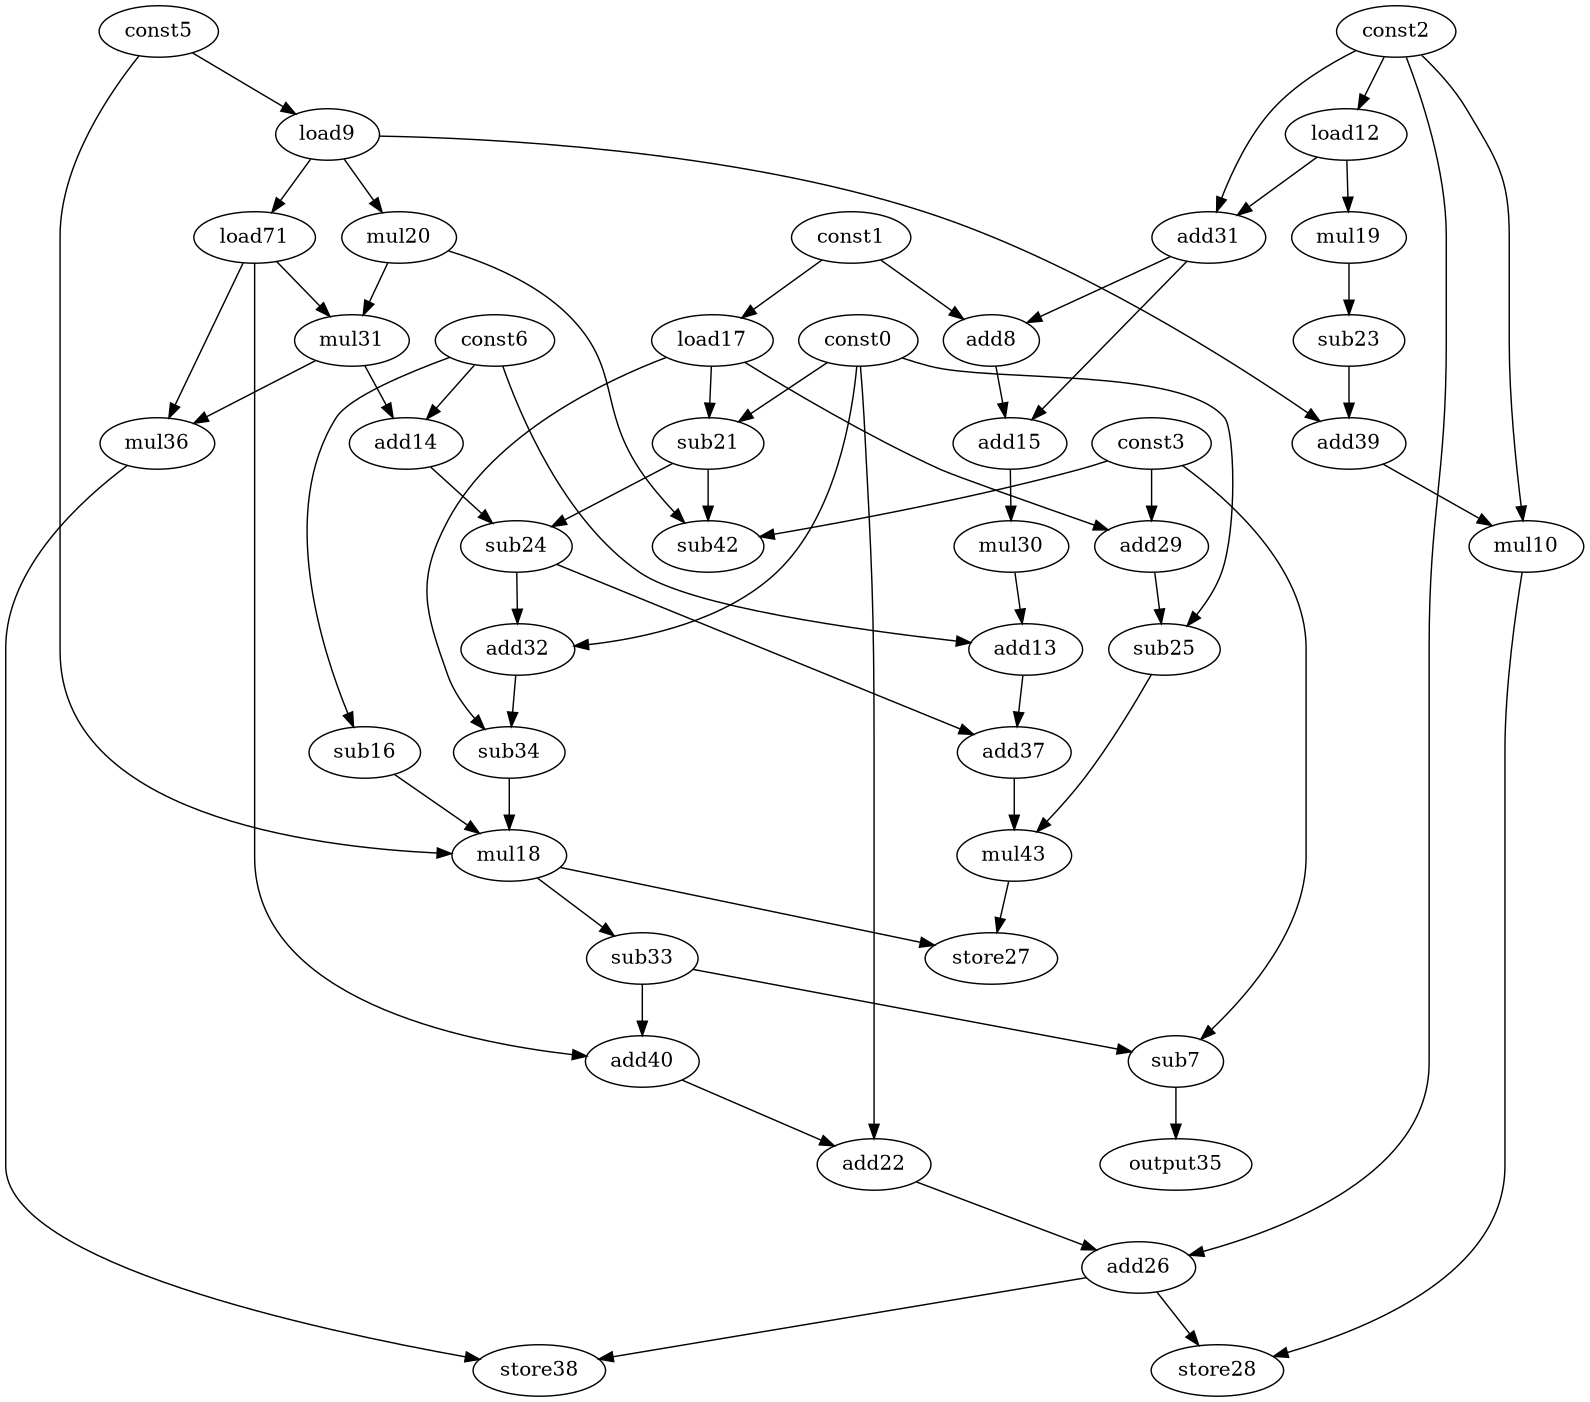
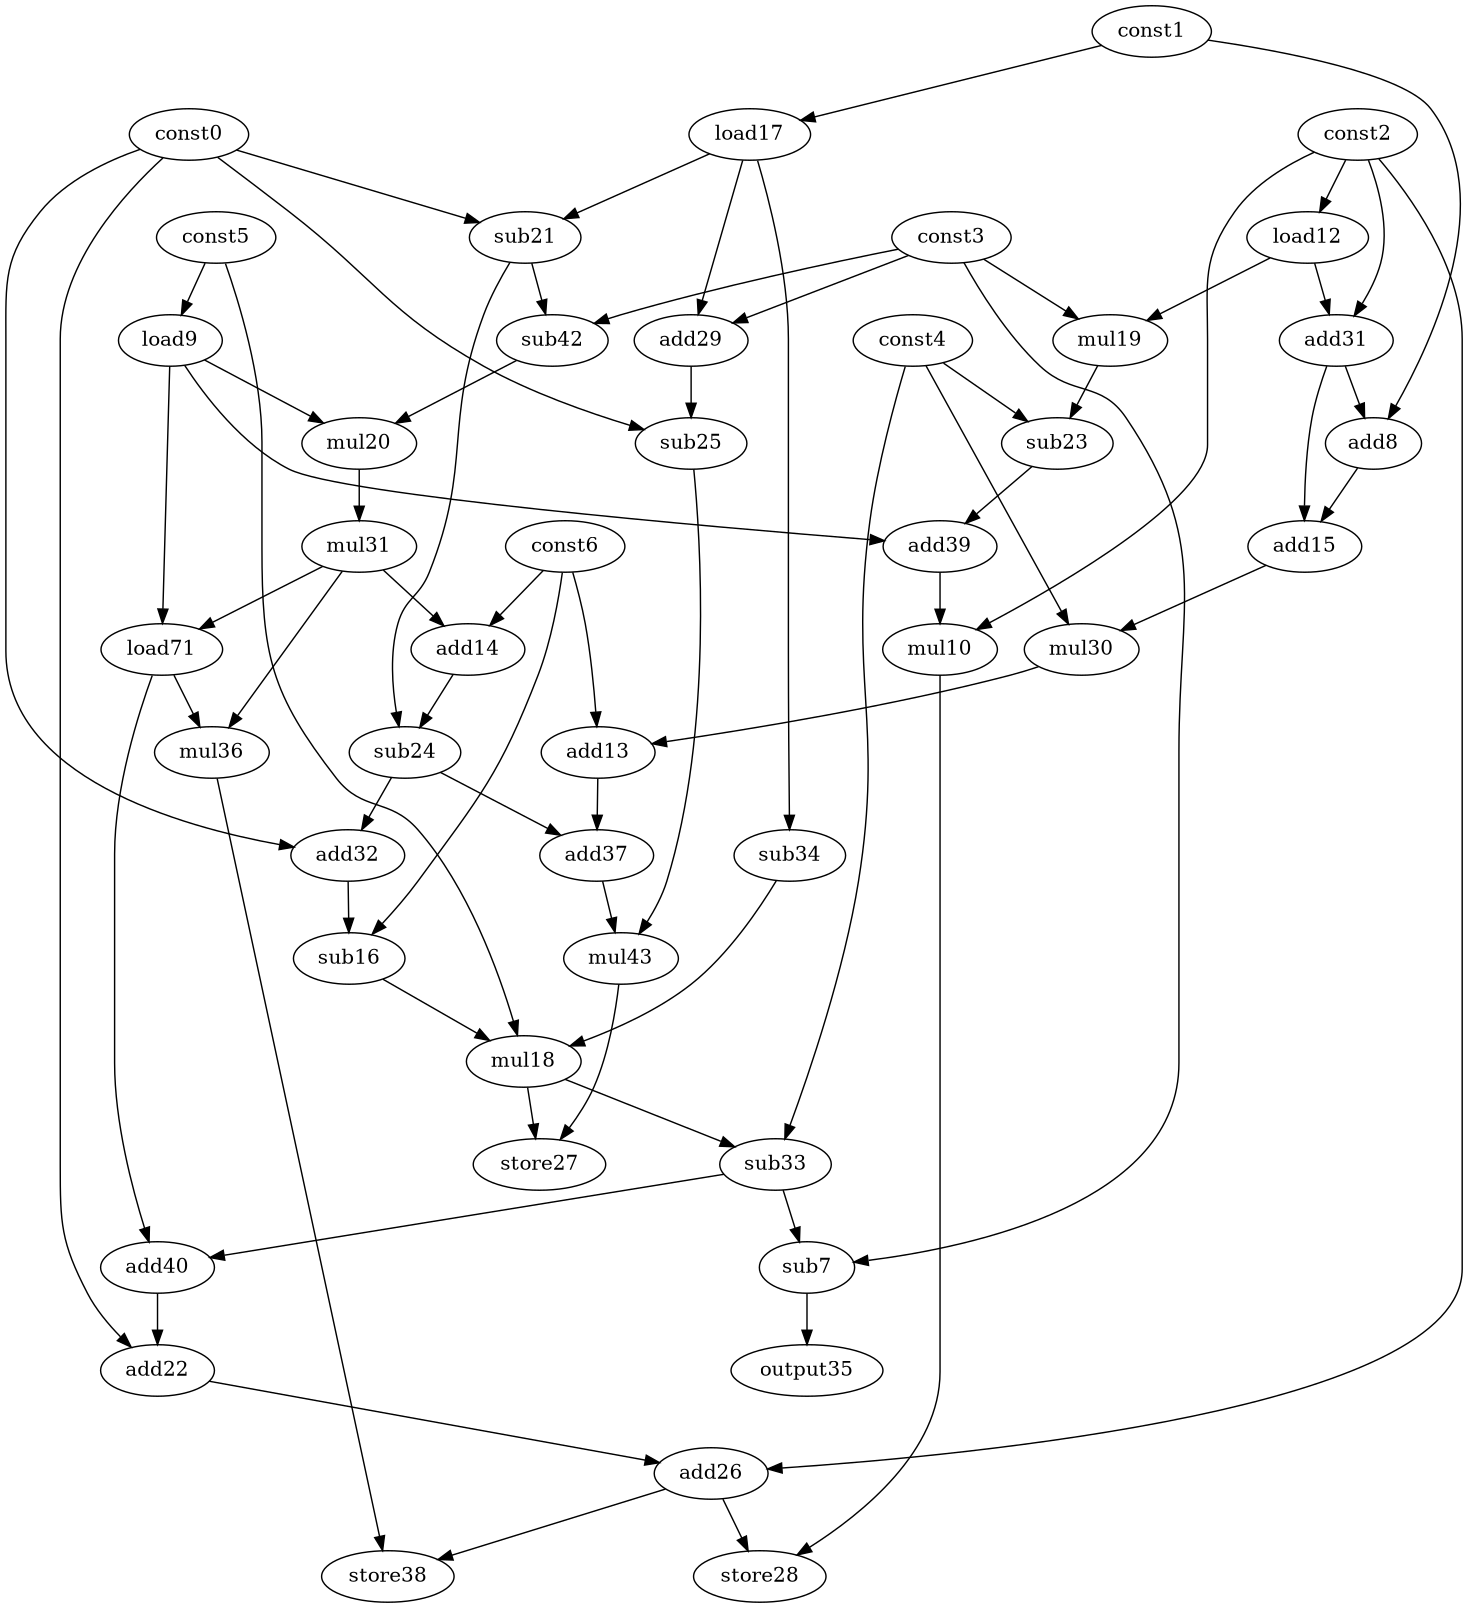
edge "load71" -> "mul31": reversed
edge "const3" -> "mul19": added
node "const4": added
edge "mul20" -> "sub42": reversed
edge "add32" -> "sub34": now "add32" -> "sub16"
